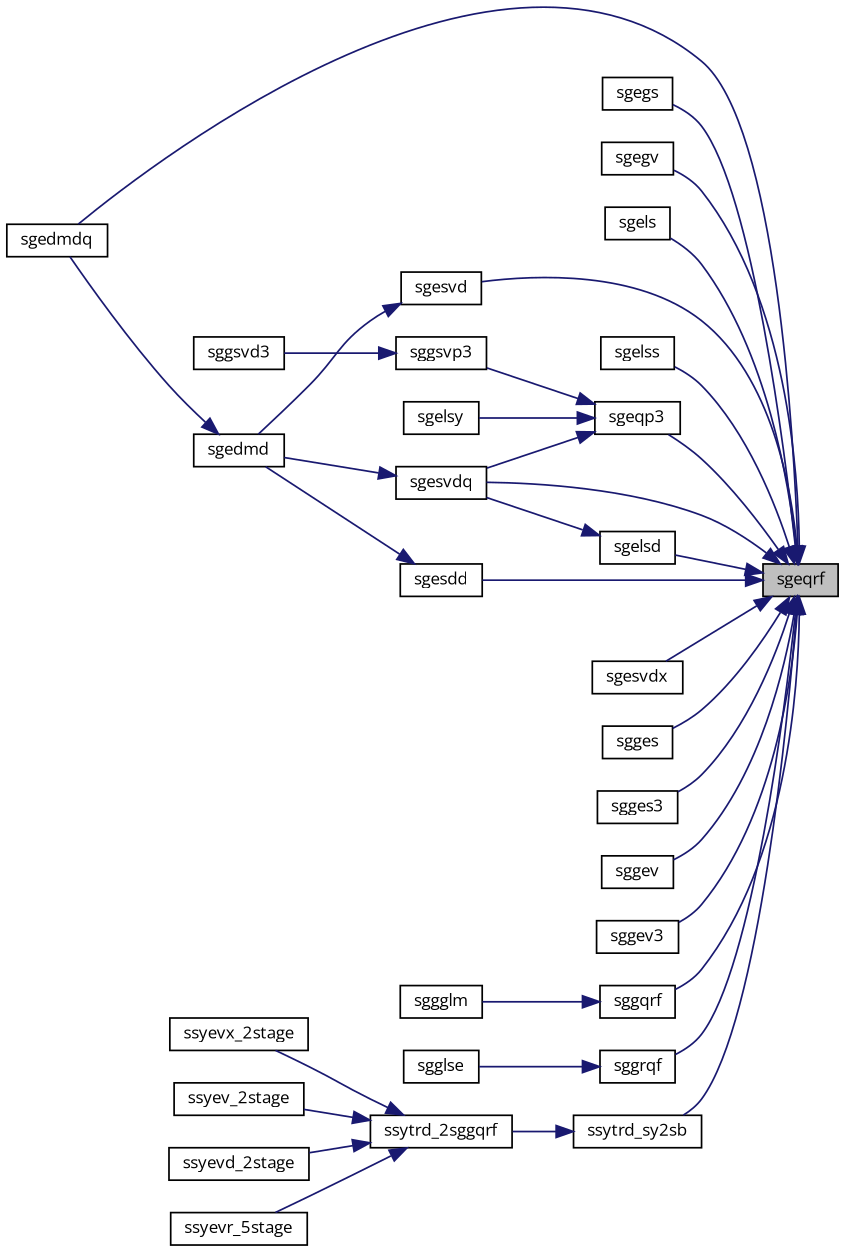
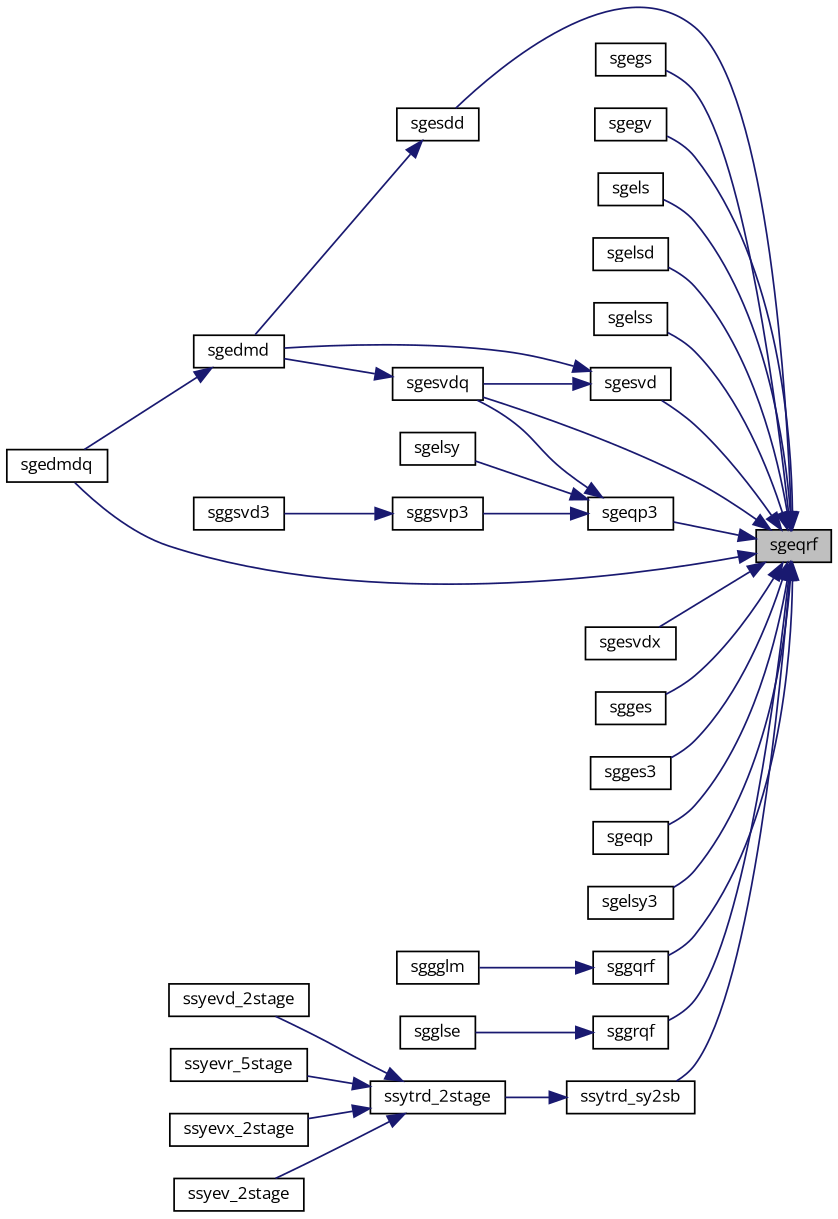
edge "sgesvdq" -> "sgelsd": now "sgesvdq" -> "sgesvd"
node "sggev": label "sggev" -> "sgeqp"
node "sggev3": label "sggev3" -> "sgelsy3"
node "ssytrd_2sggqrf": label "ssytrd_2sggqrf" -> "ssytrd_2stage"
